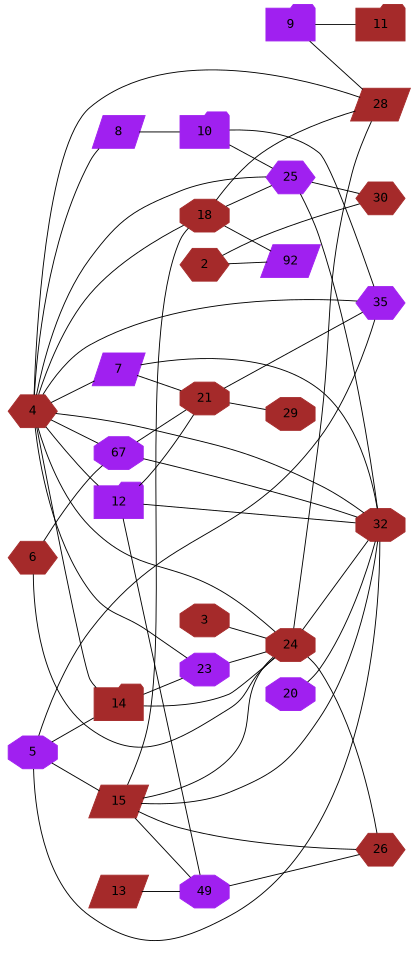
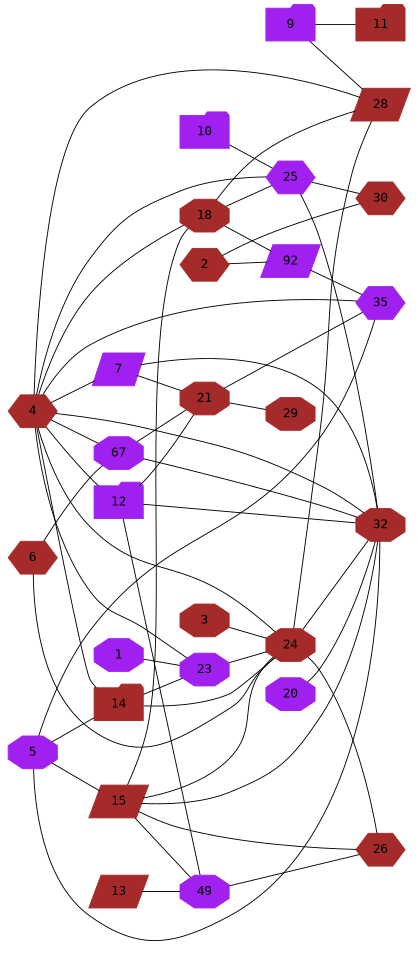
node "8": removed
edge "10" -- "35": now "92" -- "35"
node "1": added
